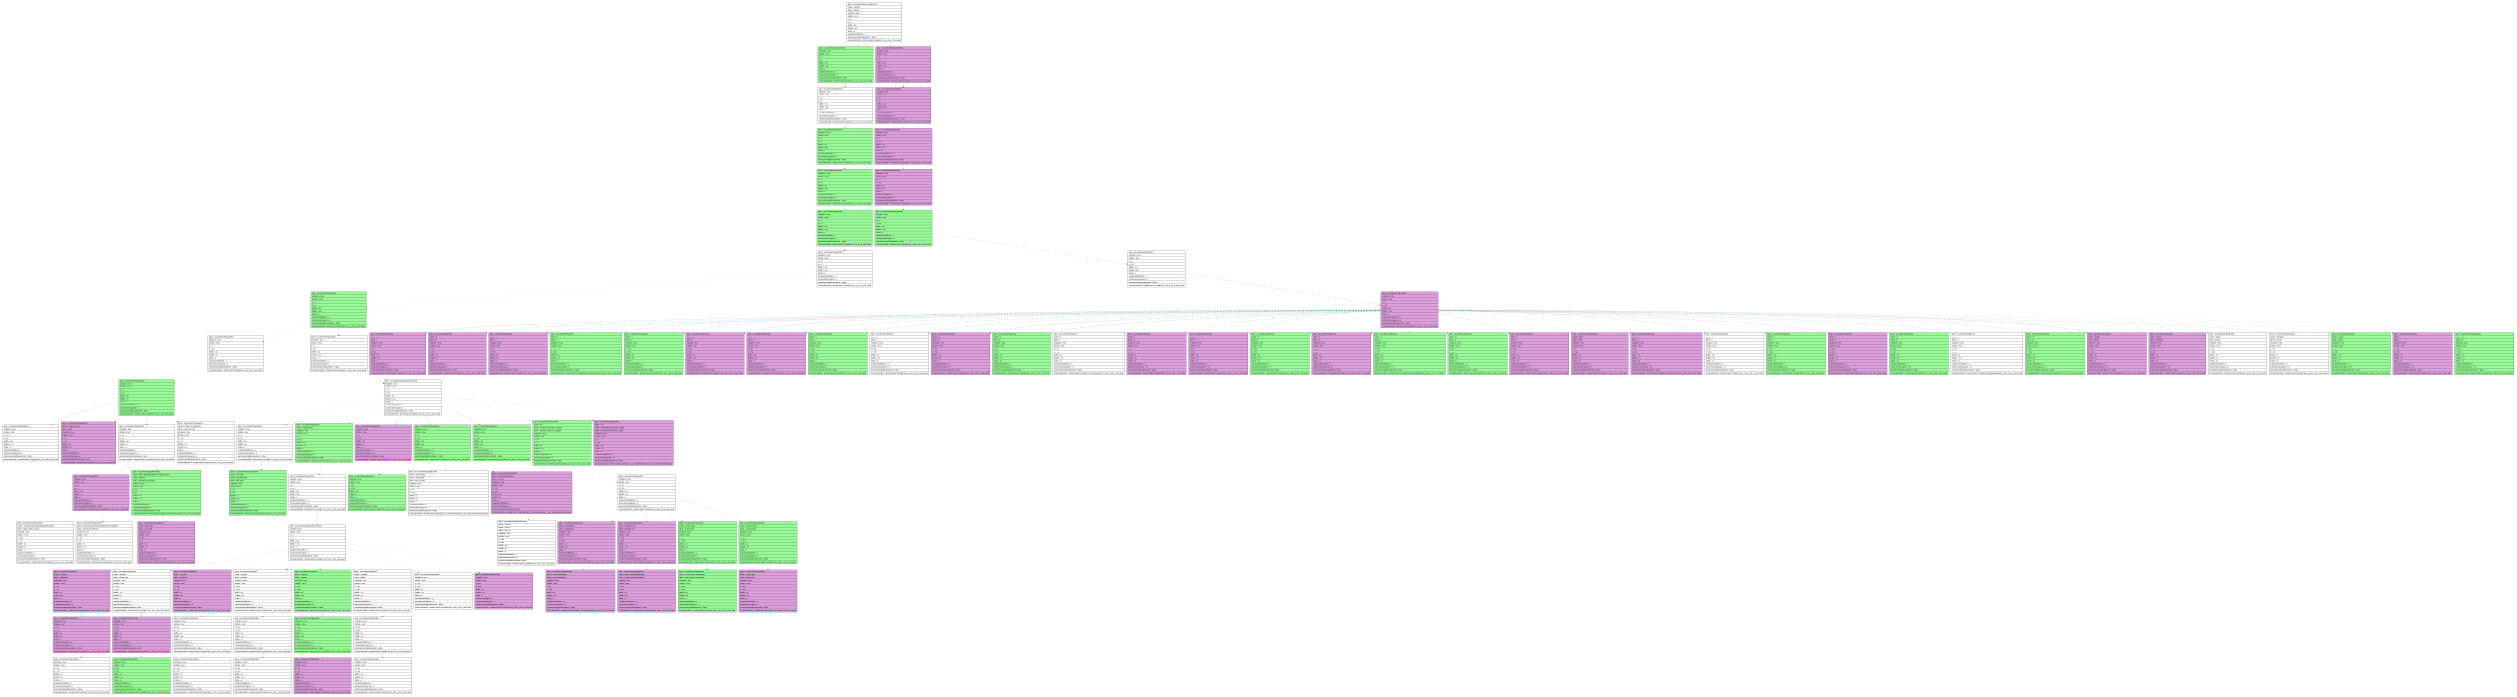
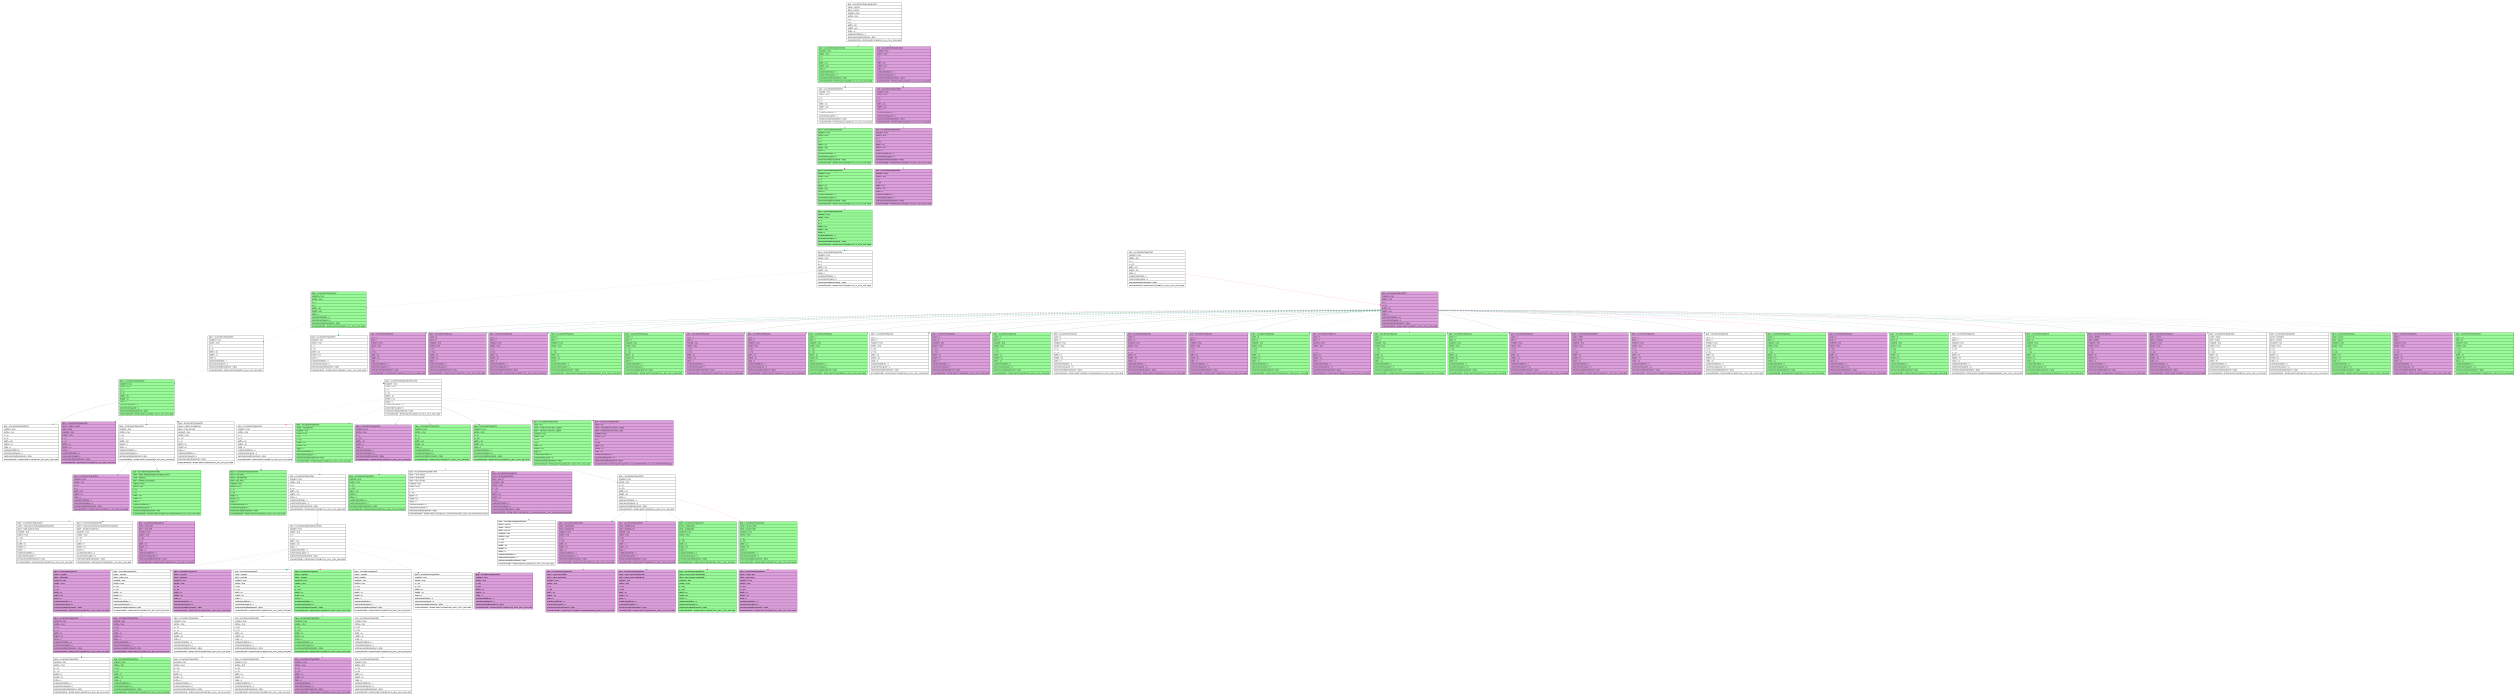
node "type = XCUIElementTypeKeyboard": removed
